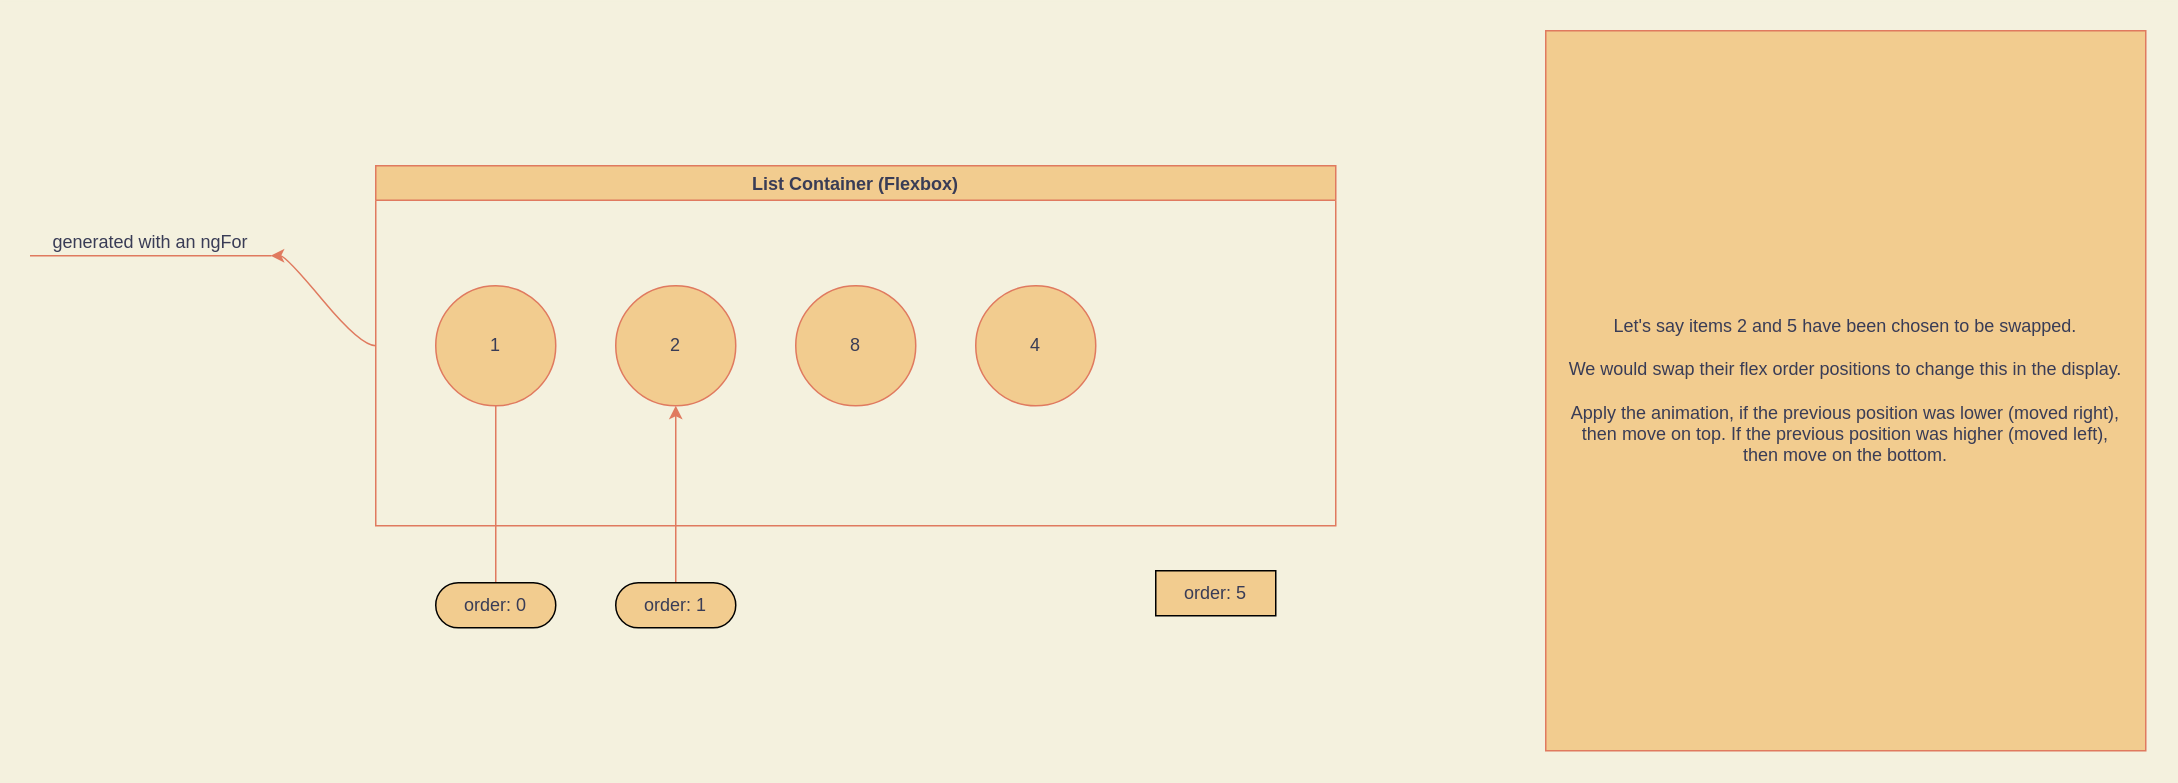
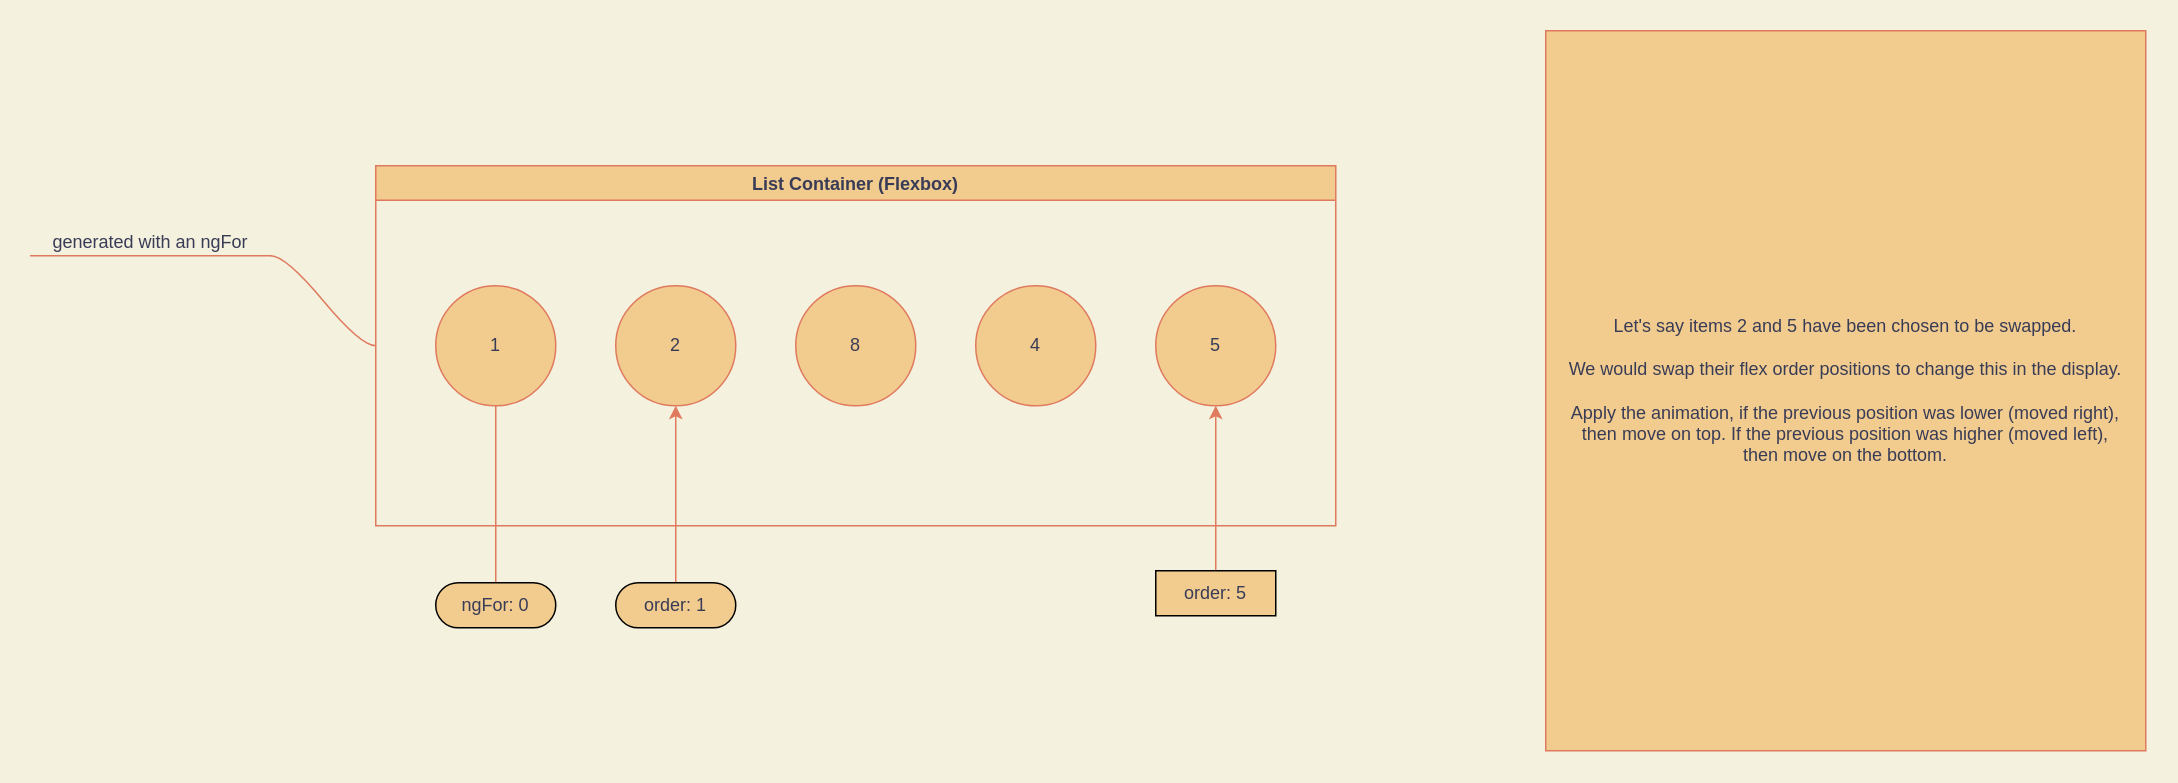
edge "List Container (Flexbox)" -> "generated with an ngFor": arrowhead classic -> none
node "5": added
edge "order: 5" -> "5": added
node "order: 0": label "order: 0" -> "ngFor: 0"
